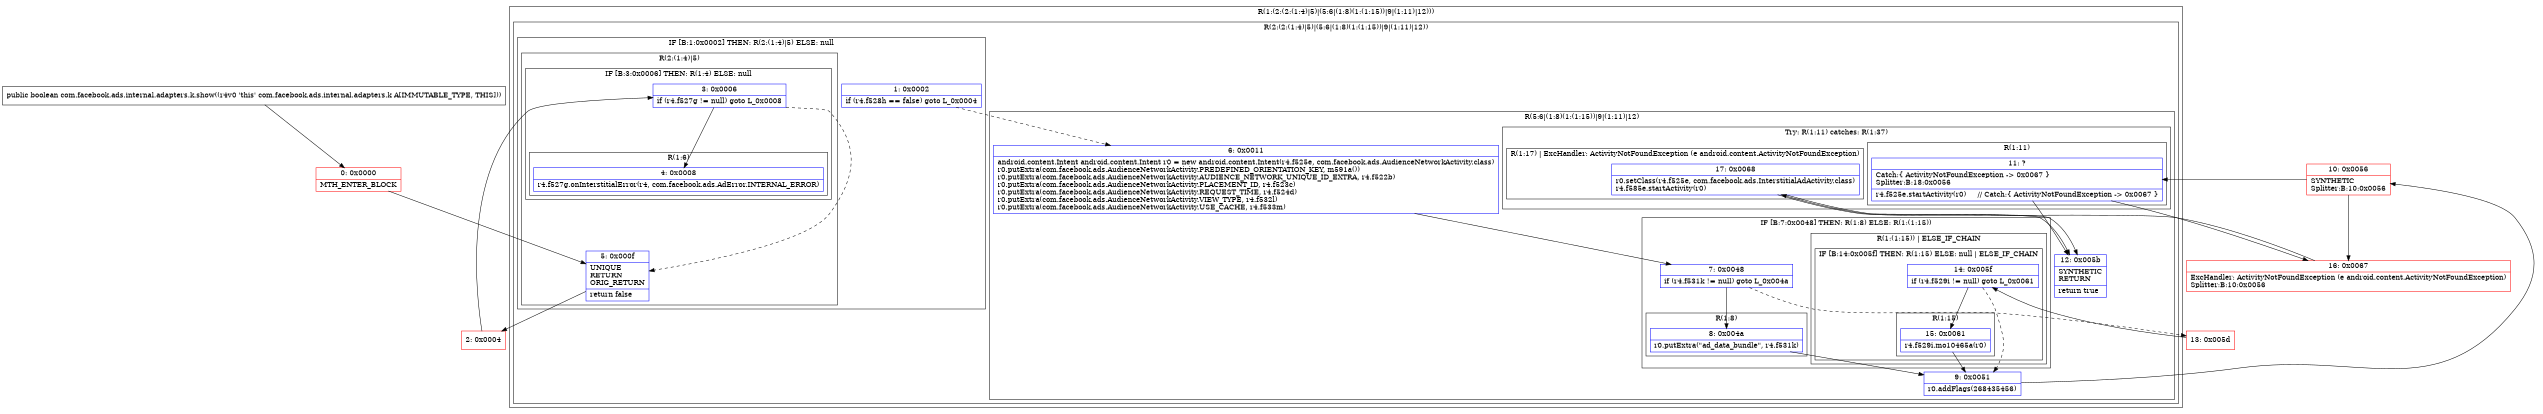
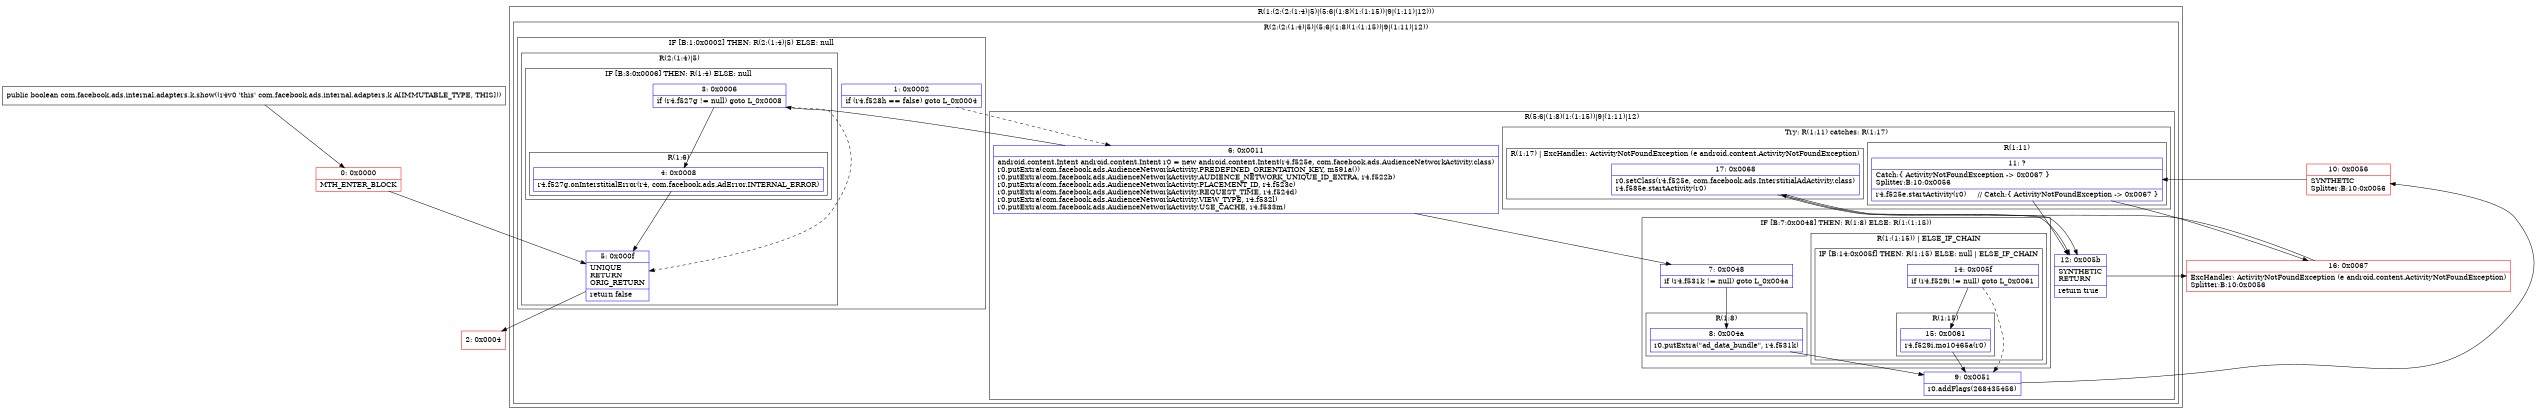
cluster "Try: R(1:11) catches: R(1:37)": label "Try: R(1:11) catches: R(1:37)" -> "Try: R(1:11) catches: R(1:17)"
edge "2: 0x0004" -> "3: 0x0006": now "6: 0x0011" -> "3: 0x0006"
node "11: ?": text "Splitter:B:18:0x0056" -> "Splitter:B:10:0x0056"
edge "4: 0x0008" -> "5: 0x000f": added
edge "10: 0x0056" -> "16: 0x0067": now "12: 0x005b" -> "16: 0x0067"
node "13: 0x005d": removed
